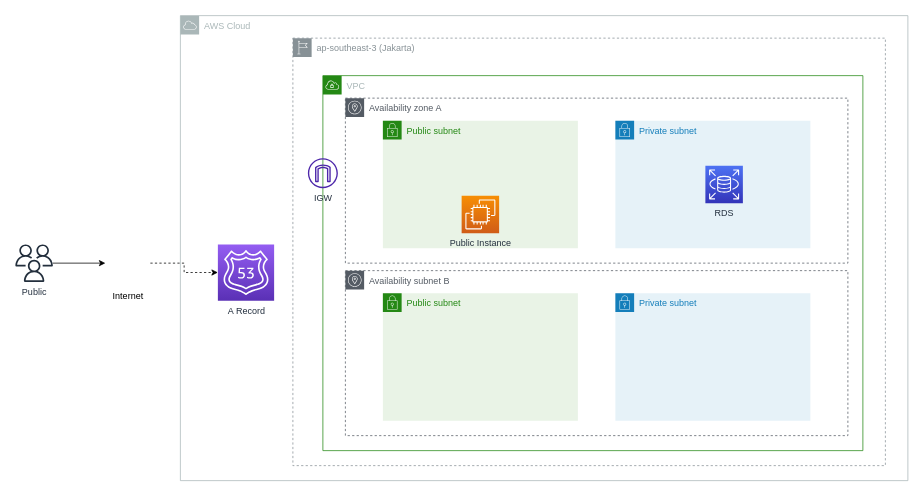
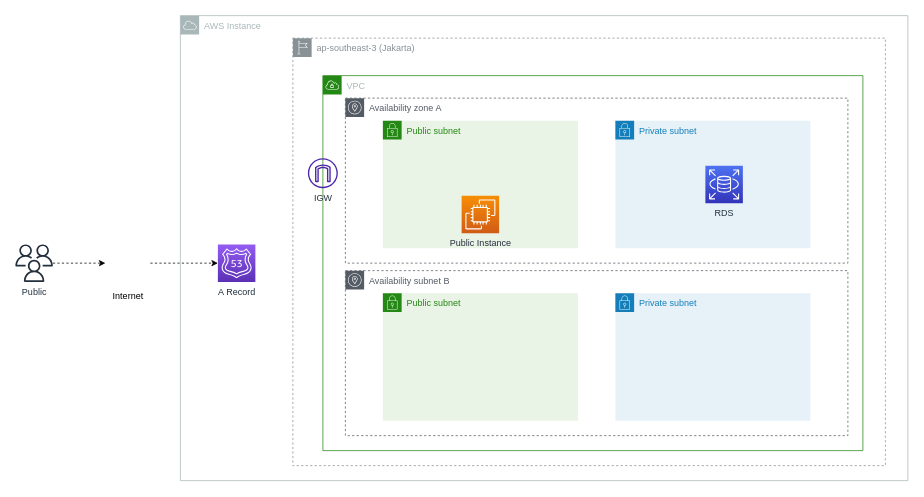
node "AWS Cloud": label "AWS Cloud" -> "AWS Instance"
edge "Public" -> "Internet": style solid -> dashed
node "A Record": size 56x56 -> 38x38
